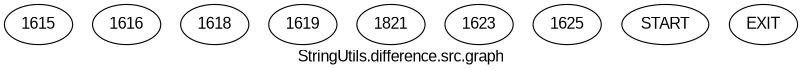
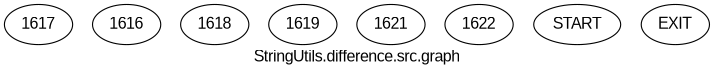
node "1615": label "1615" -> "1617"
node "1821": label "1821" -> "1621"
node "1623": removed
node "1622": added
node "1625": removed
